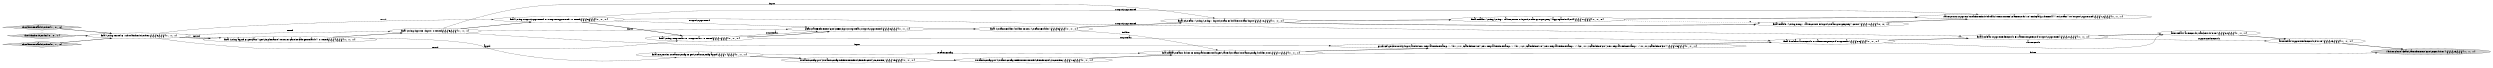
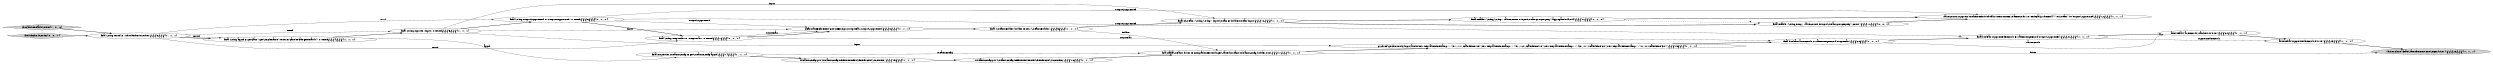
node "shouldUseDefaultSerdes['0', '1', '0']": removed
